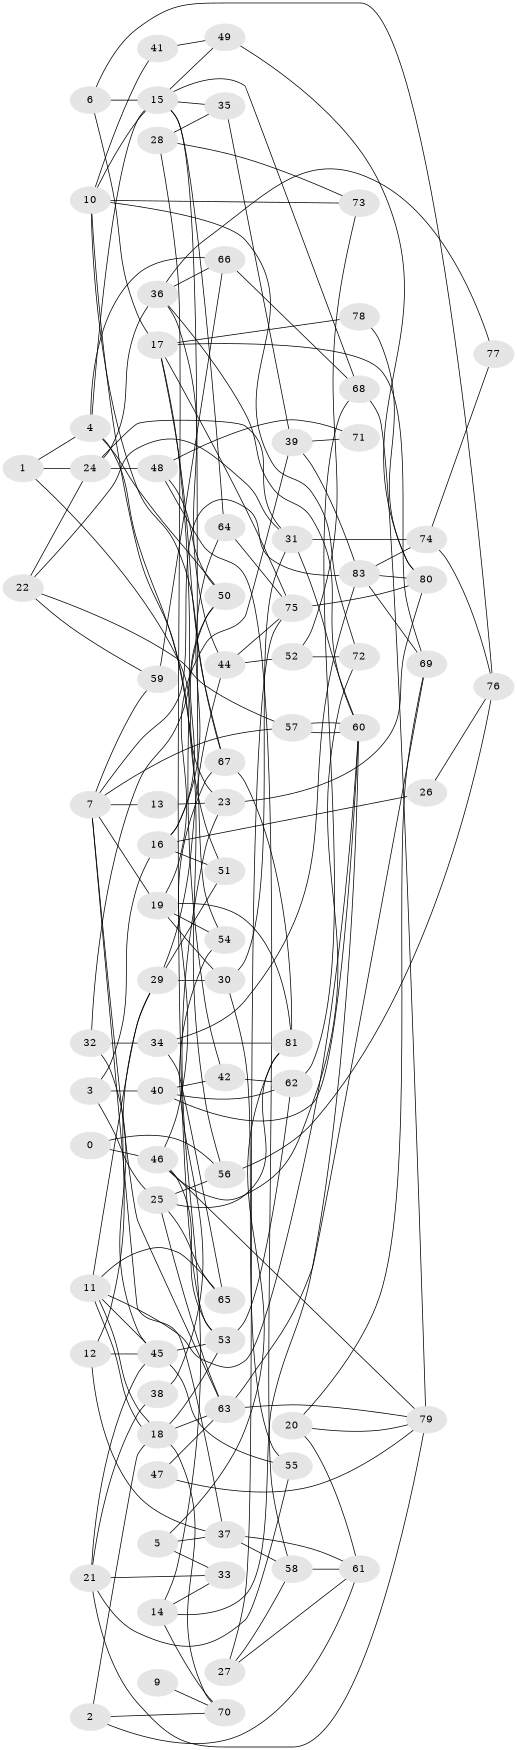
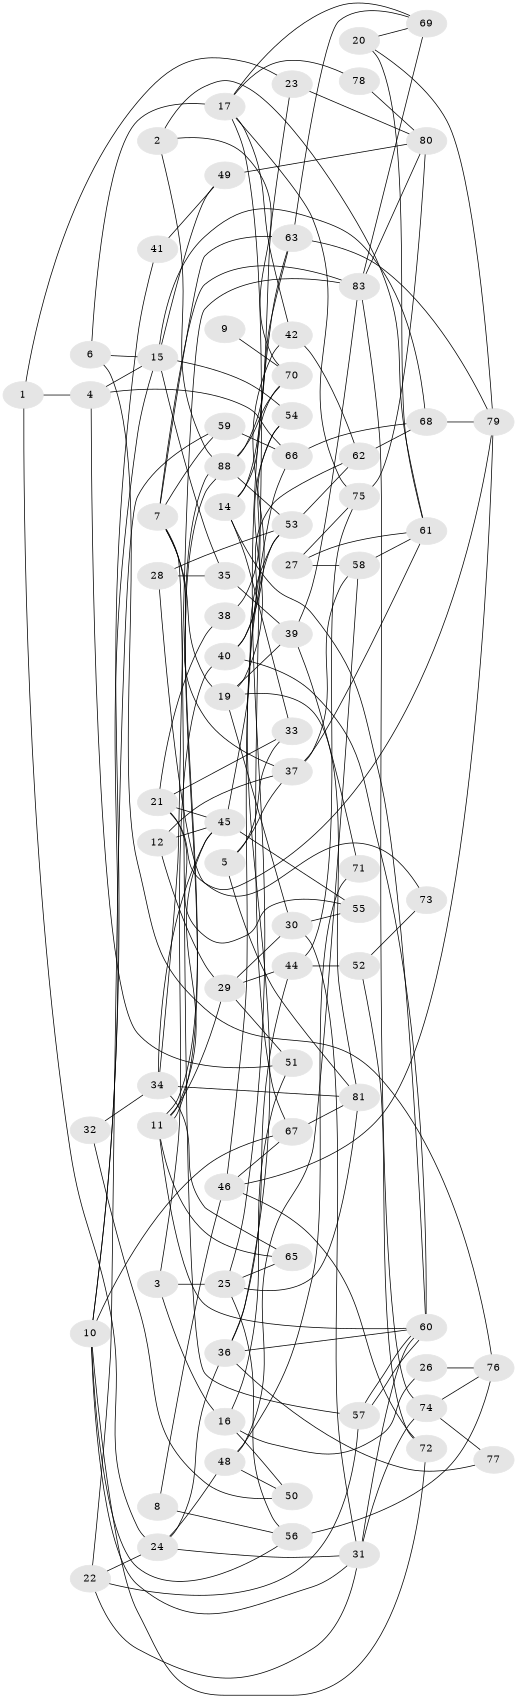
edge "10" -- "73": now "10" -- "31"
edge "4" -- "50": removed
node "64": removed
node "13": removed
node "0": label "0" -> "8"
edge "32" -- "45": now "34" -- "45"
node "18": label "18" -> "88"
node "47": removed
